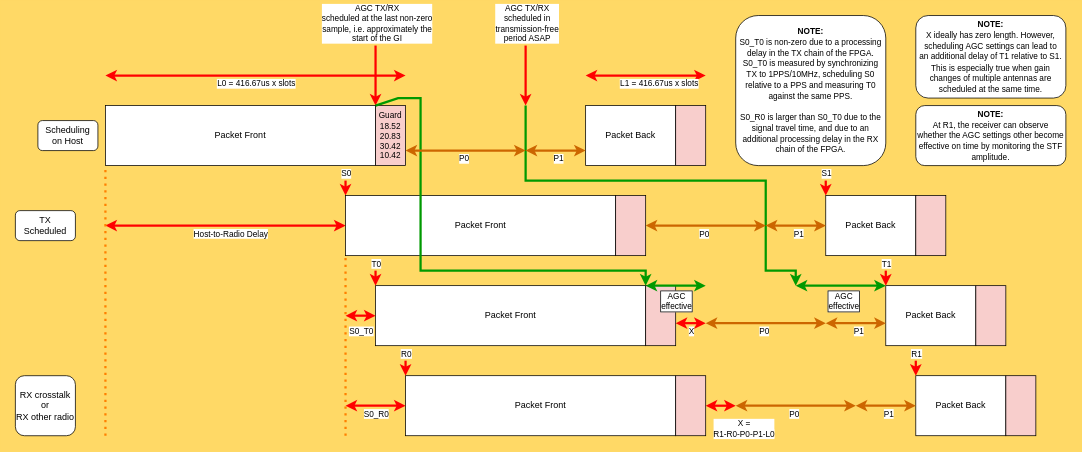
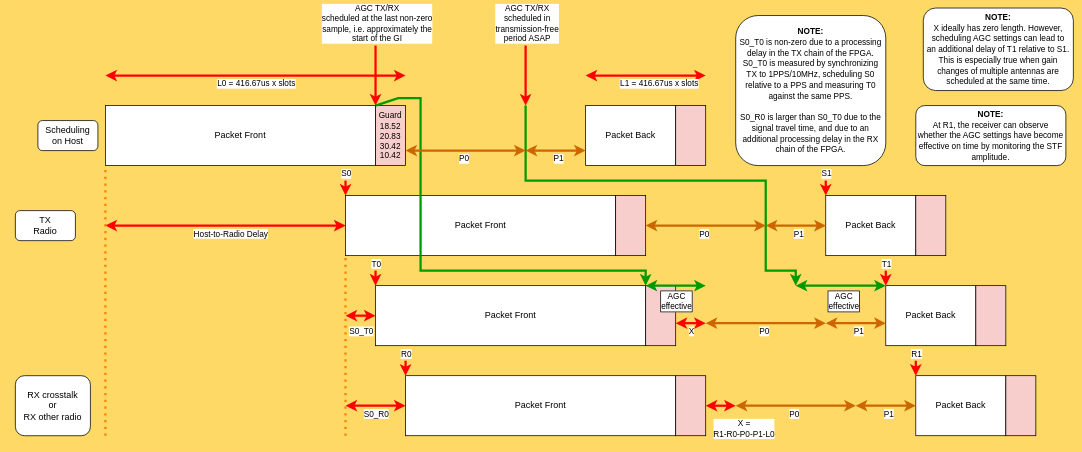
node "NOTE: X ideally has zero length. However, scheduling AGC settings can lead to an additional delay of T1 relative to S1. This is especially true when gain changes of multiple antennas are scheduled at the same time.": moved (990, 57) -> (998, 49)
node "NOTE: At R1, the receiver can observe whether the AGC settings other become effective on time by monitoring the STF amplitude.": label "NOTE: At R1, the receiver can observe whether the AGC settings other become effective on time by monitoring the STF amplitude." -> "NOTE: At R1, the receiver can observe whether the AGC settings have become effective on time by monitoring the STF amplitude."
node "TX Scheduled": label "TX Scheduled" -> "TX Radio"
node "RX crosstalk or RX other radio": size 60x60 -> 75x60
